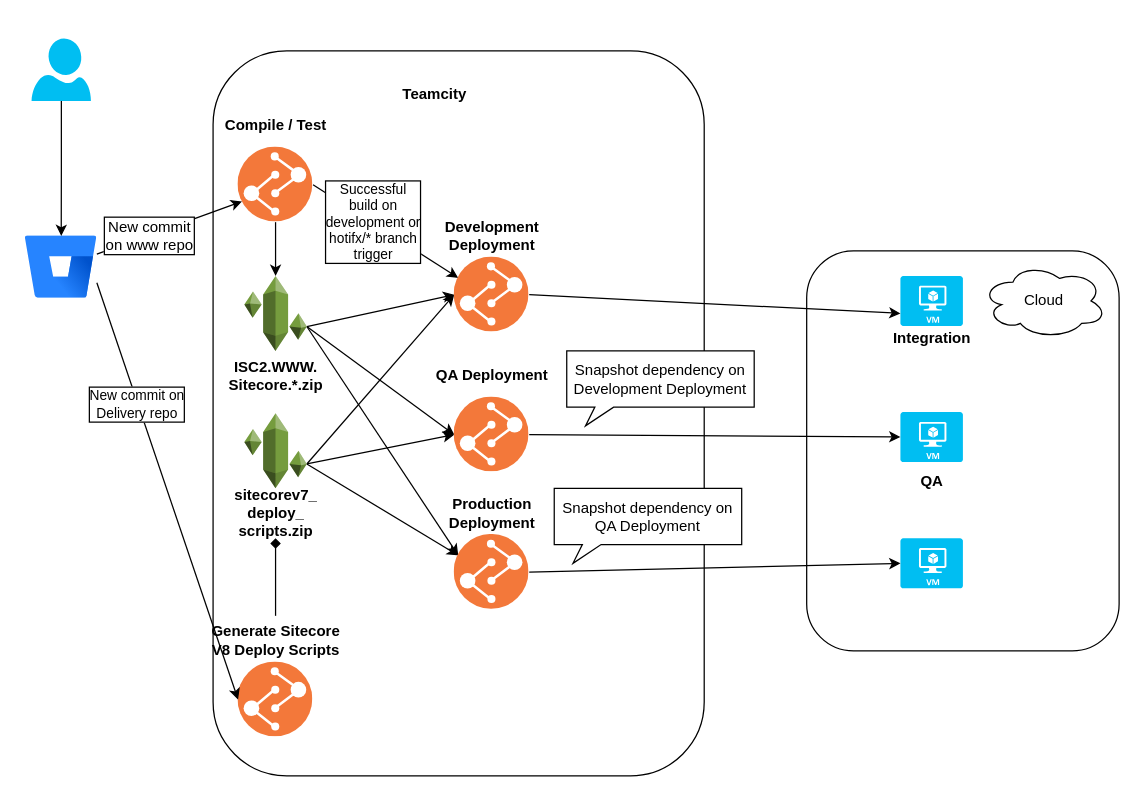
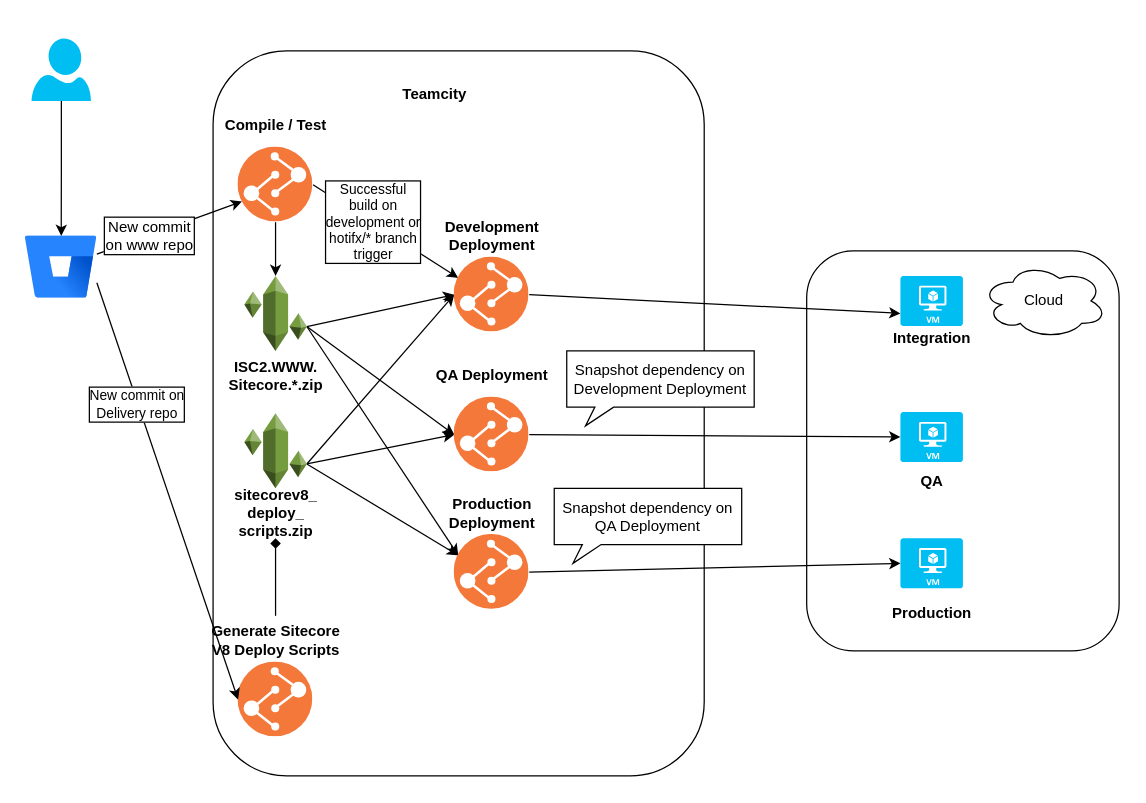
node "sitecorev7_ deploy_ scripts.zip": label "sitecorev7_ deploy_ scripts.zip" -> "sitecorev8_ deploy_ scripts.zip"
node "Production": added
